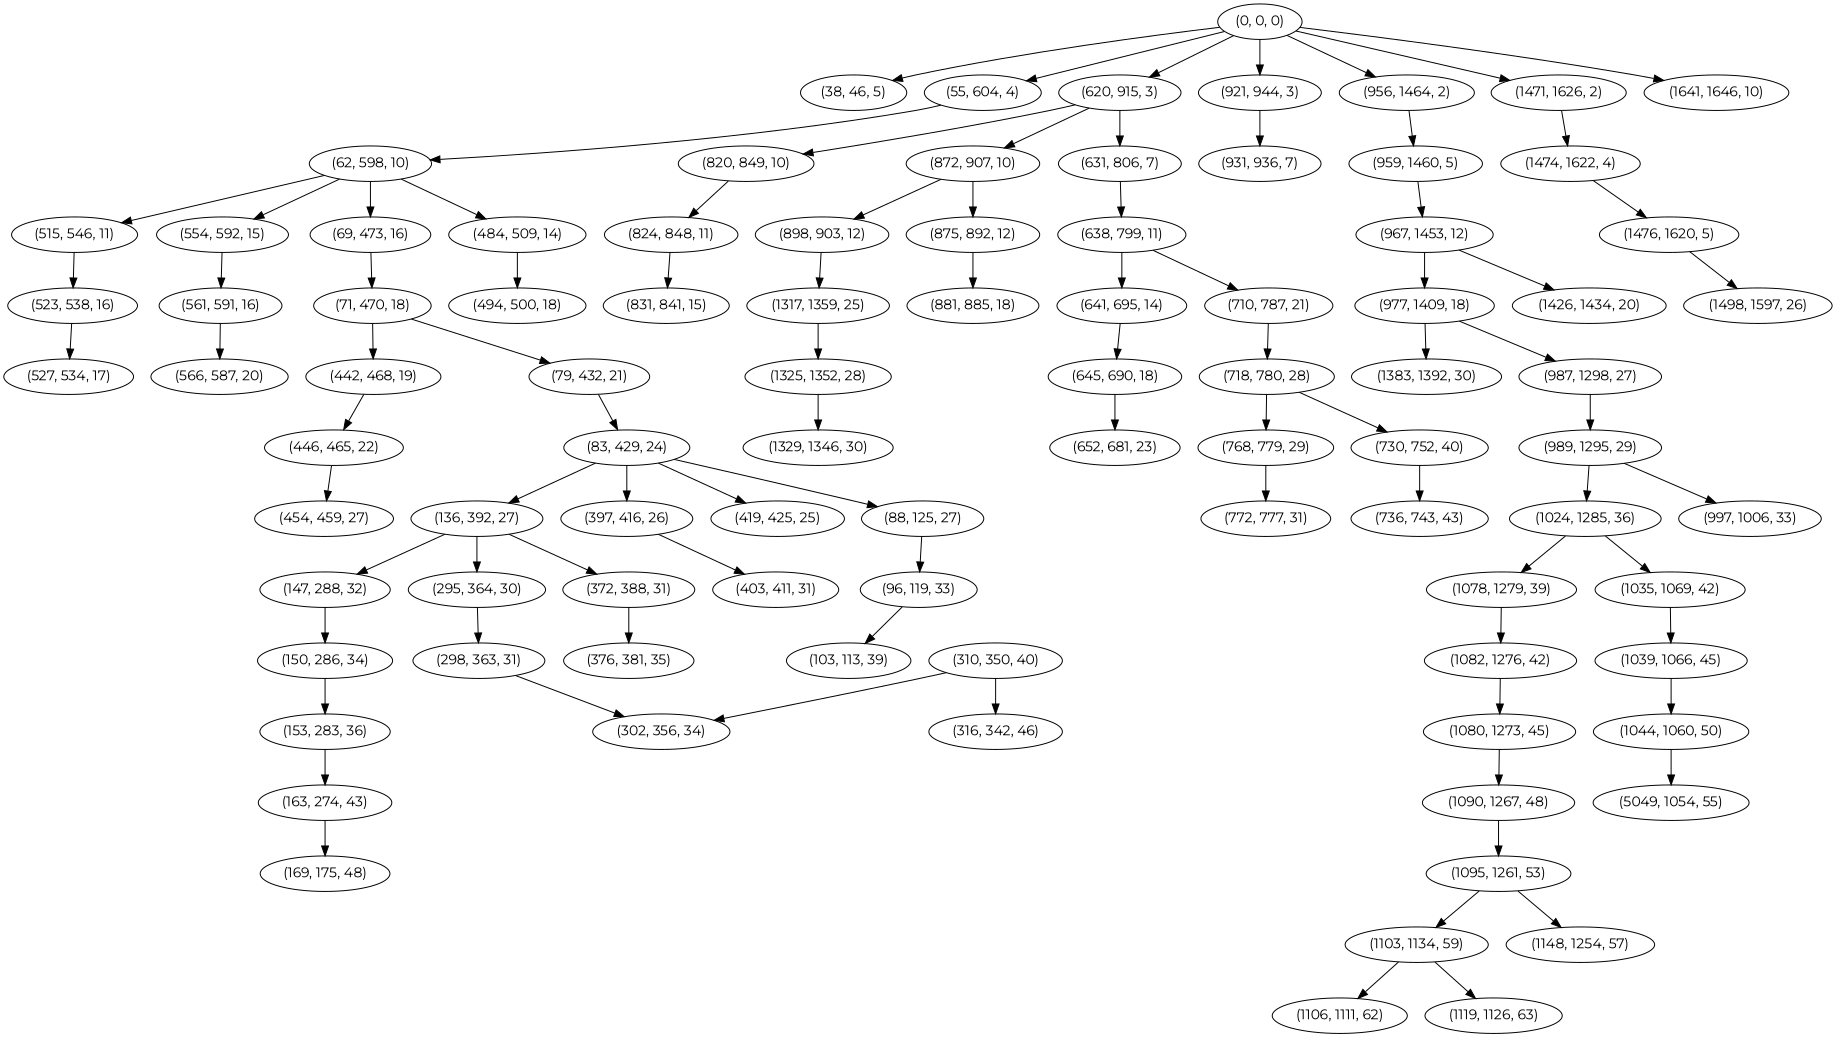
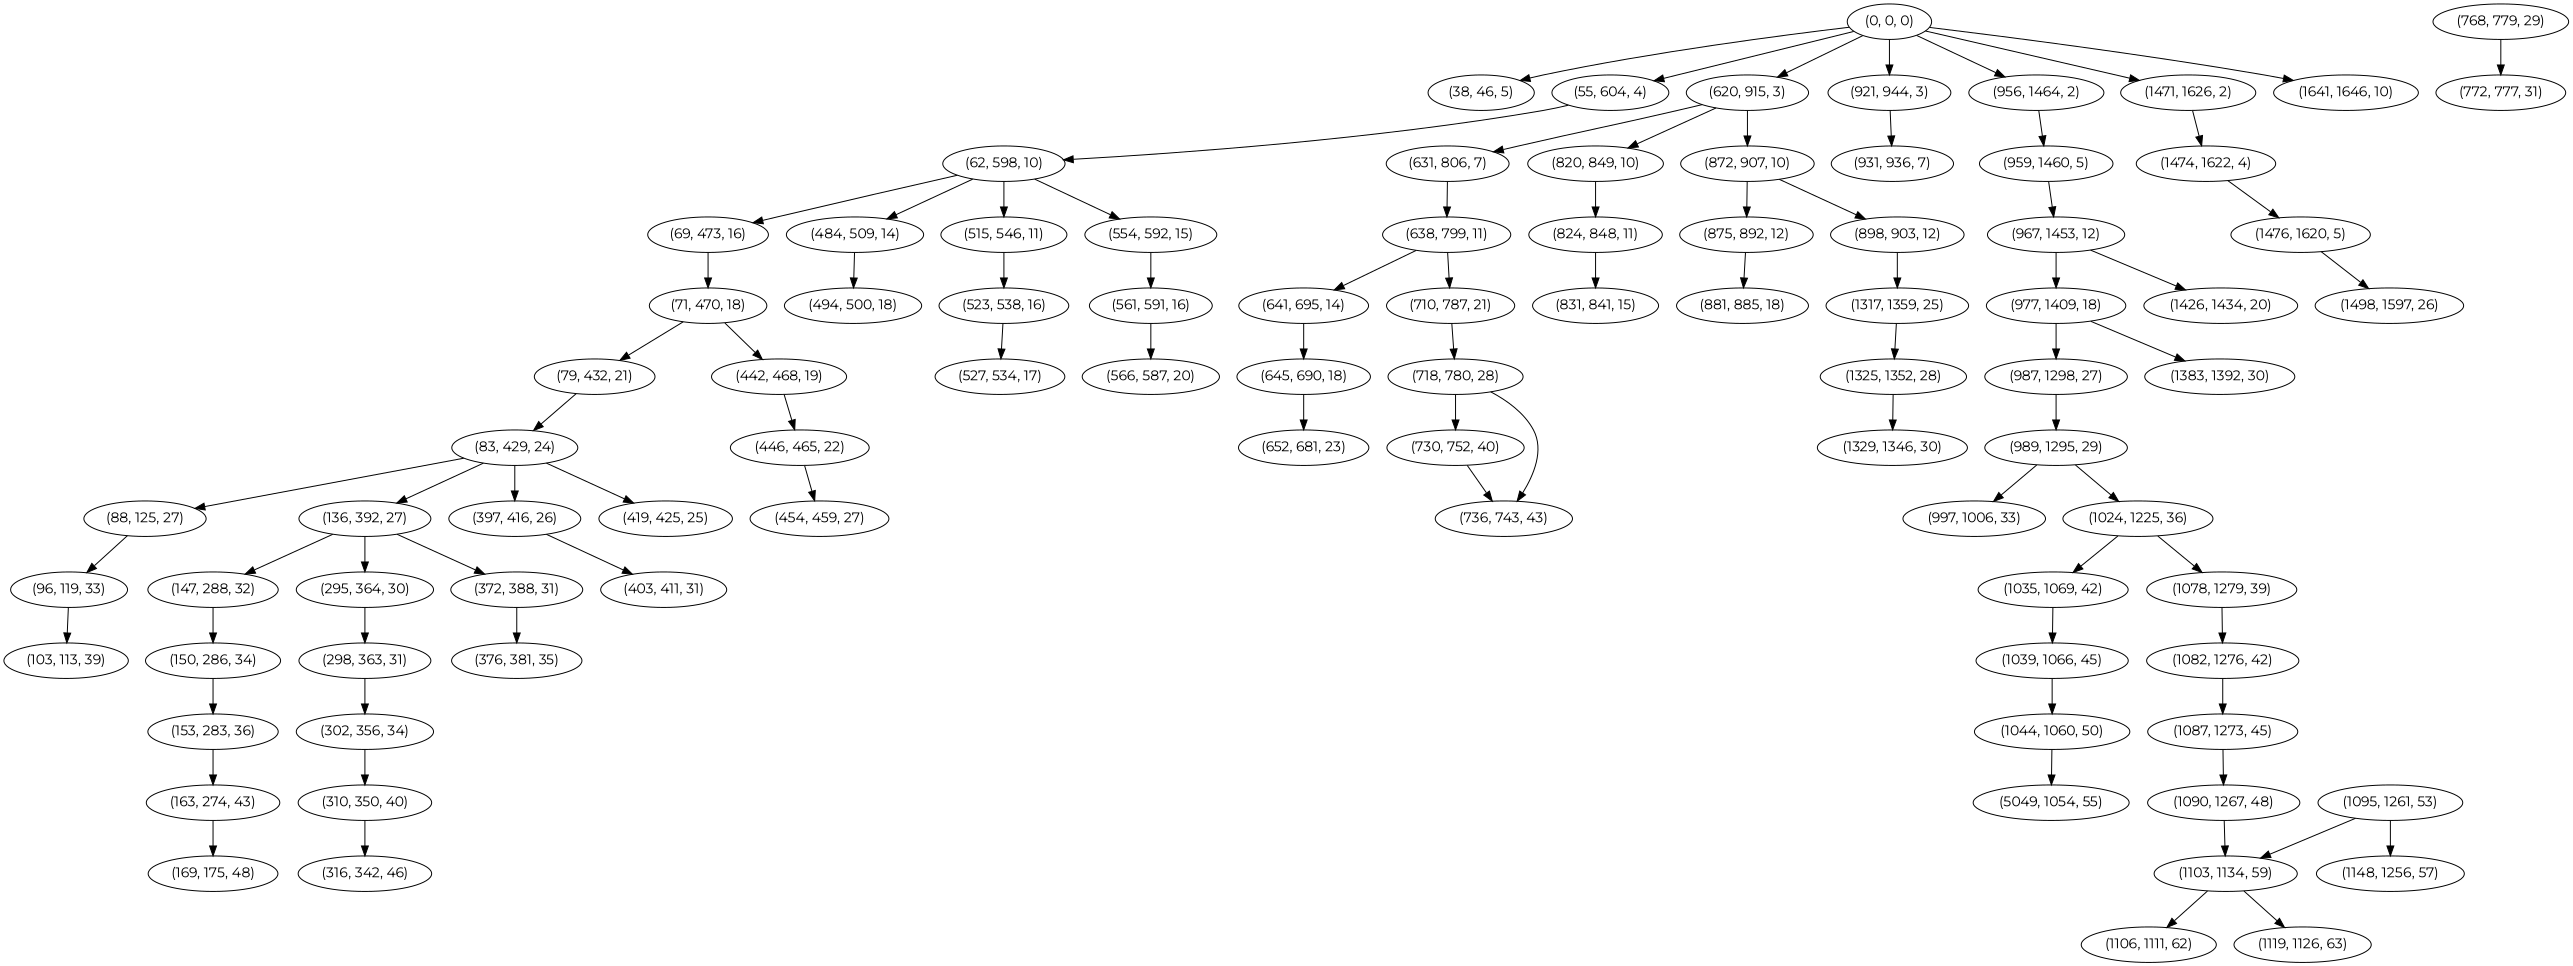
edge "(718, 780, 28)" -> "(768, 779, 29)": now "(718, 780, 28)" -> "(736, 743, 43)"
node "(1024, 1285, 36)": label "(1024, 1285, 36)" -> "(1024, 1225, 36)"
edge "(310, 350, 40)" -> "(302, 356, 34)": reversed
node "(1080, 1273, 45)": label "(1080, 1273, 45)" -> "(1087, 1273, 45)"
edge "(1090, 1267, 48)" -> "(1095, 1261, 53)": now "(1090, 1267, 48)" -> "(1103, 1134, 59)"
node "(1148, 1254, 57)": label "(1148, 1254, 57)" -> "(1148, 1256, 57)"
